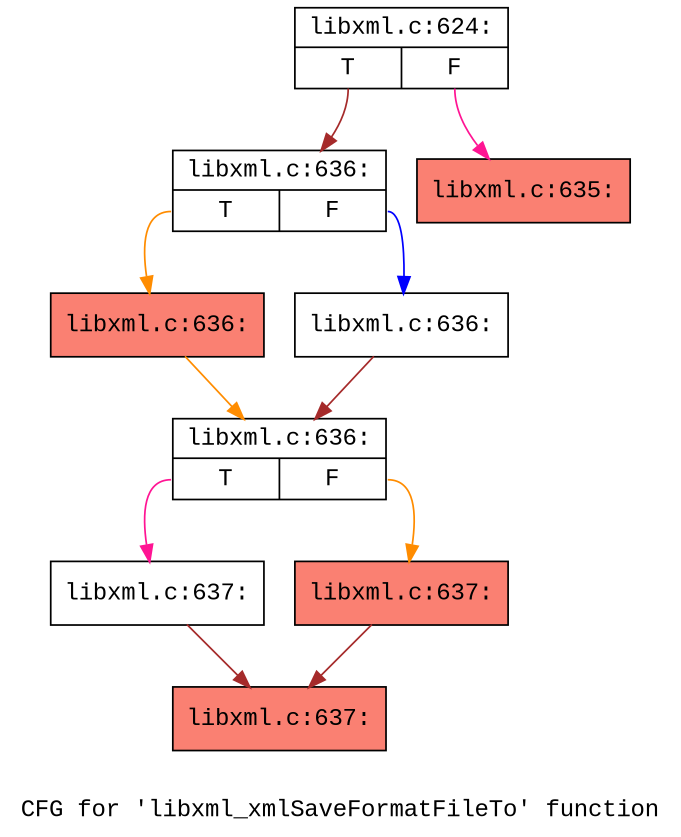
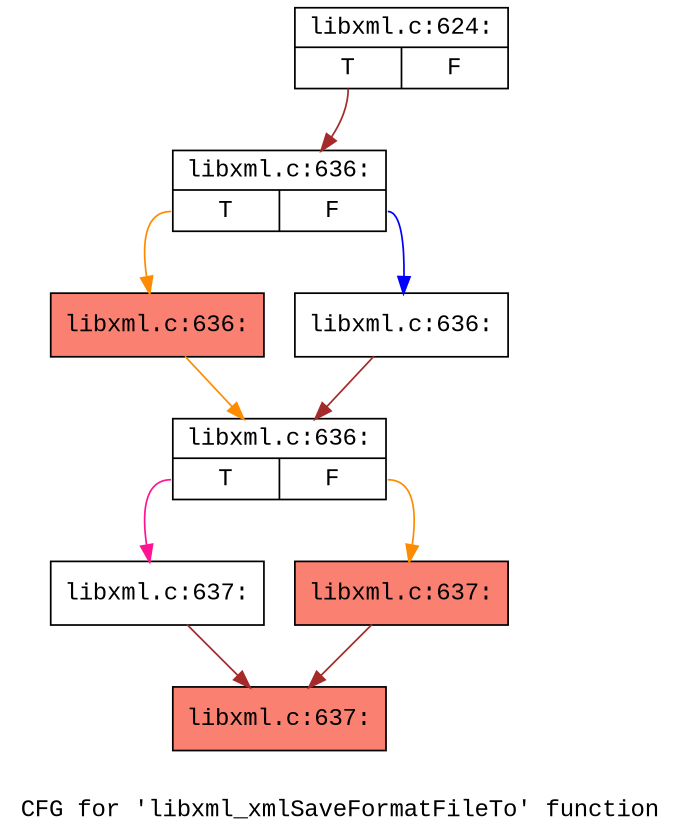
node "libxml.c:635:": removed
